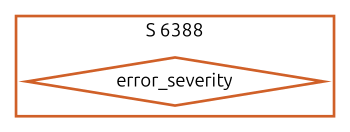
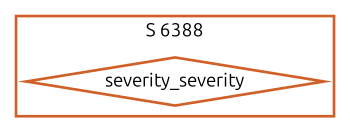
node "error_severity": label "error_severity" -> "severity_severity"
